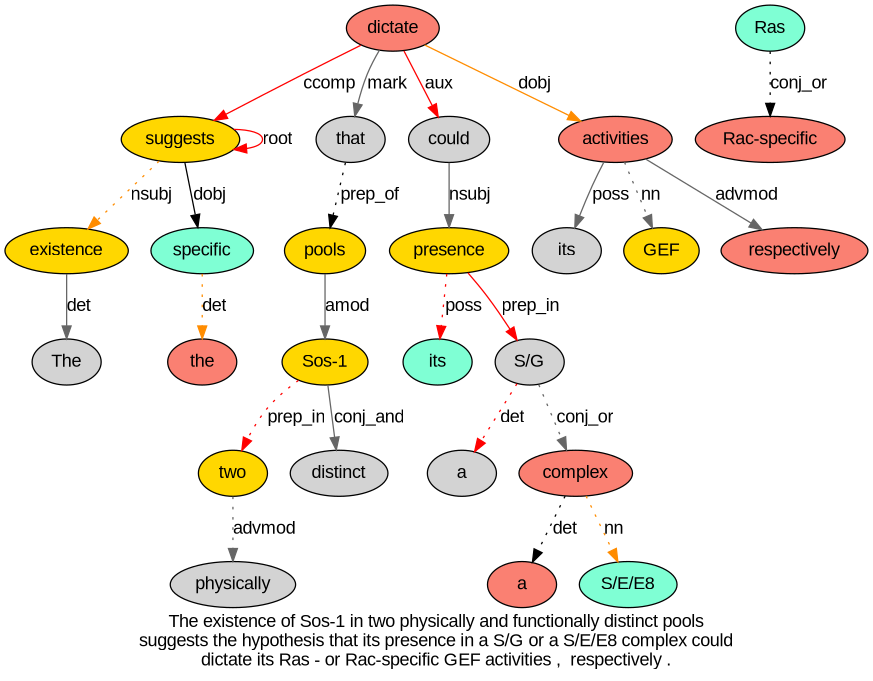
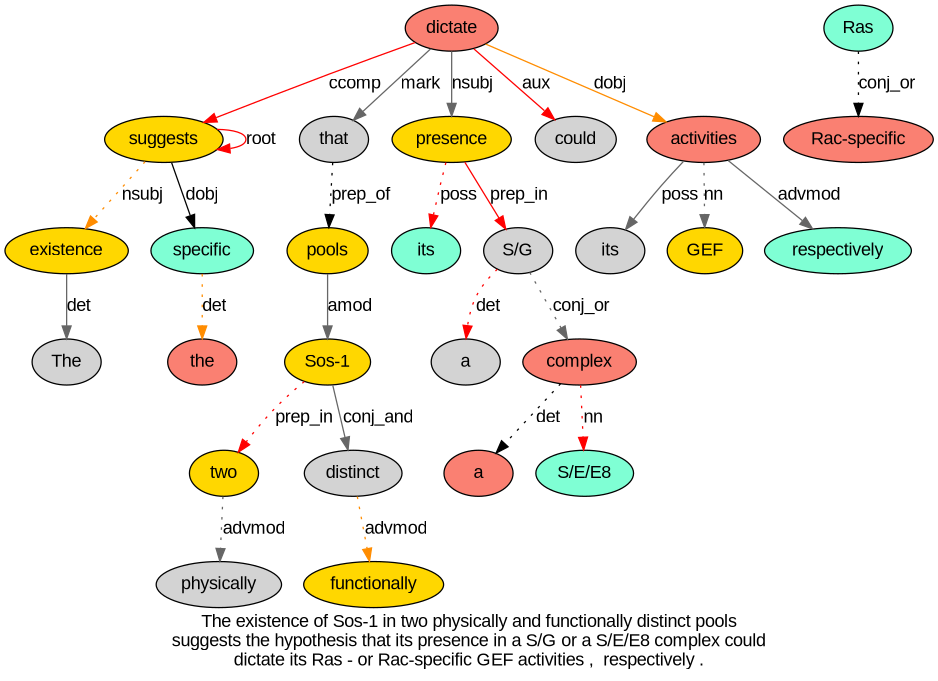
edge "could" -> "presence": now "dictate" -> "presence"
node "respectively": fillcolor salmon -> aquamarine
edge "complex" -> "S/E/E8": color darkorange -> red
node "functionally": added
